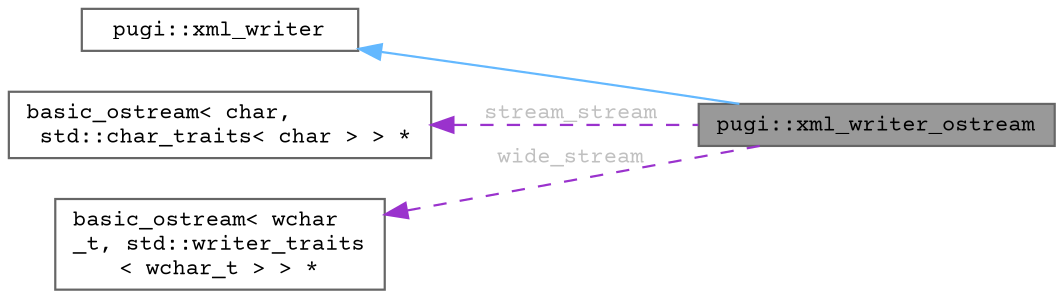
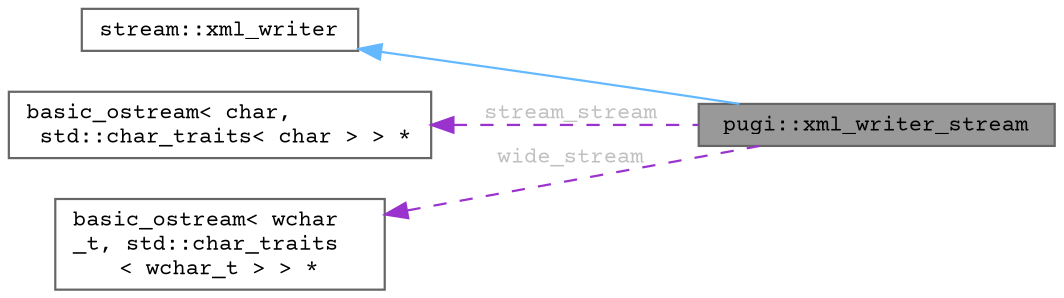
node "pugi::xml_writer": label "pugi::xml_writer" -> "stream::xml_writer"
node "pugi::xml_writer_ostream": label "pugi::xml_writer_ostream" -> "pugi::xml_writer_stream"
node "basic_ostream< wchar _t, std::writer_traits < wchar_t > > *": label "basic_ostream< wchar _t, std::writer_traits < wchar_t > > *" -> "basic_ostream< wchar _t, std::char_traits < wchar_t > > *"
